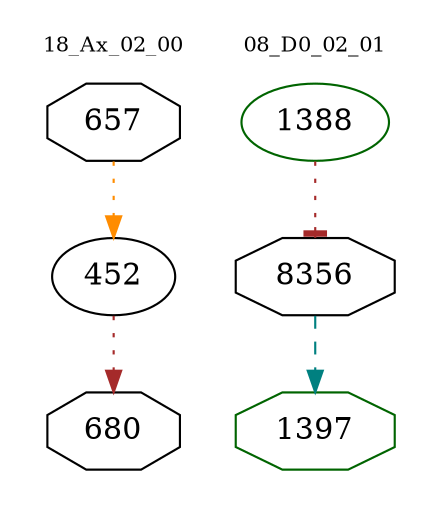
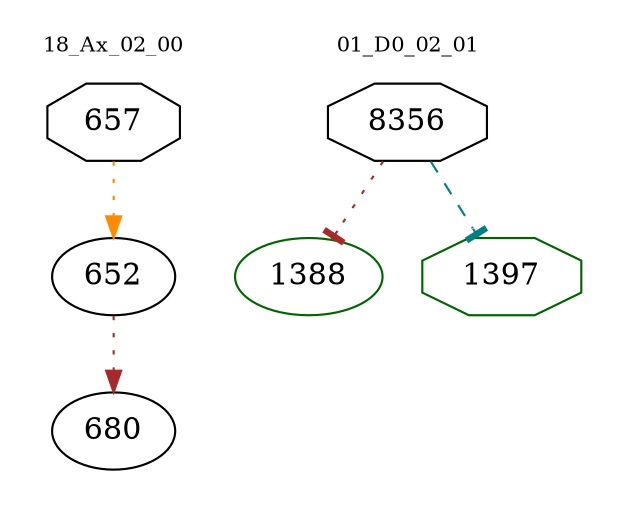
cluster "08_D0_02_01": label "08_D0_02_01" -> "01_D0_02_01"
edge "1388" -> "8356": reversed
node "452": label "452" -> "652"
edge "8356" -> "1397": arrowhead normal -> tee
node "680": shape octagon -> ellipse
